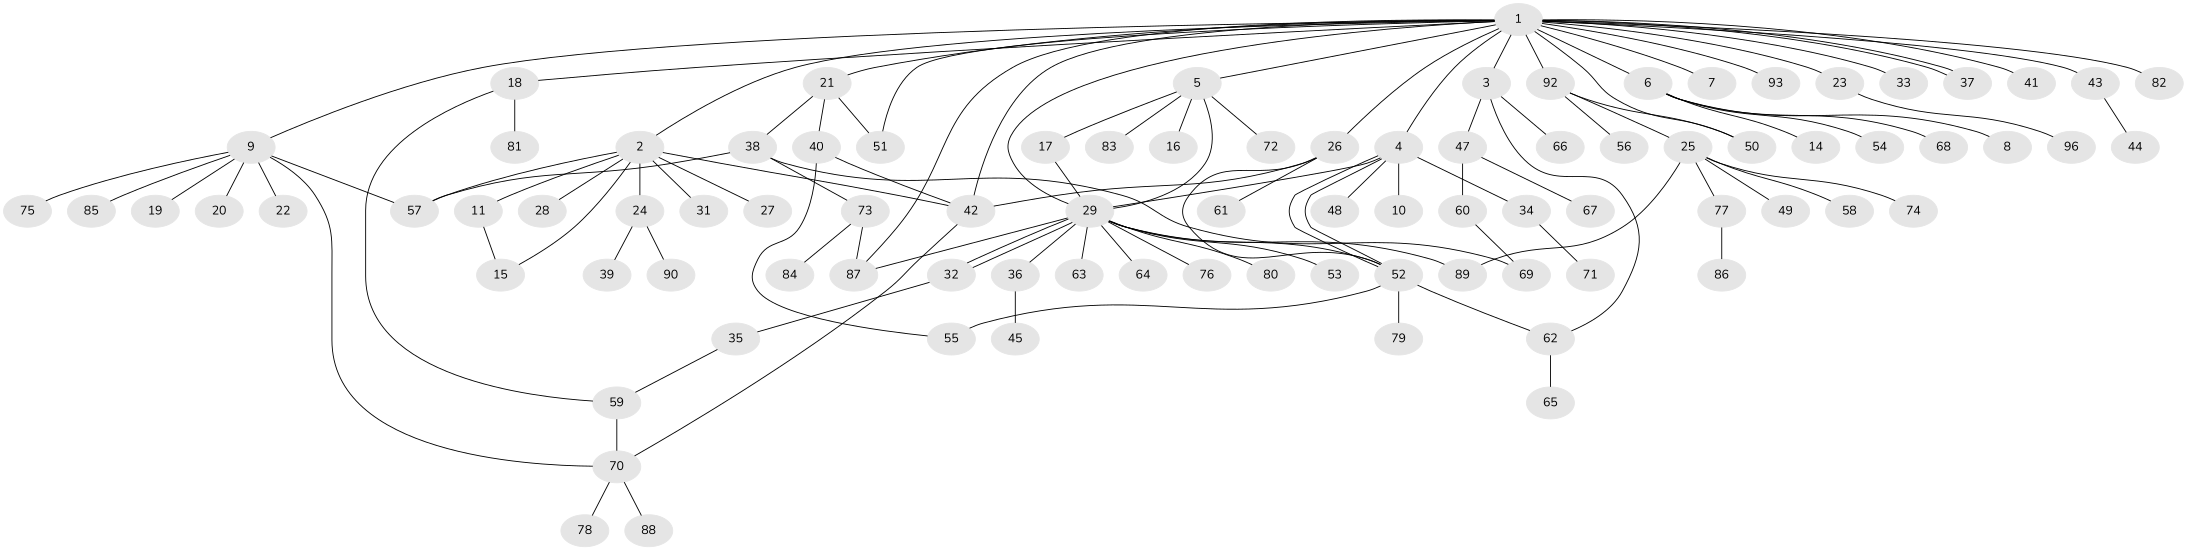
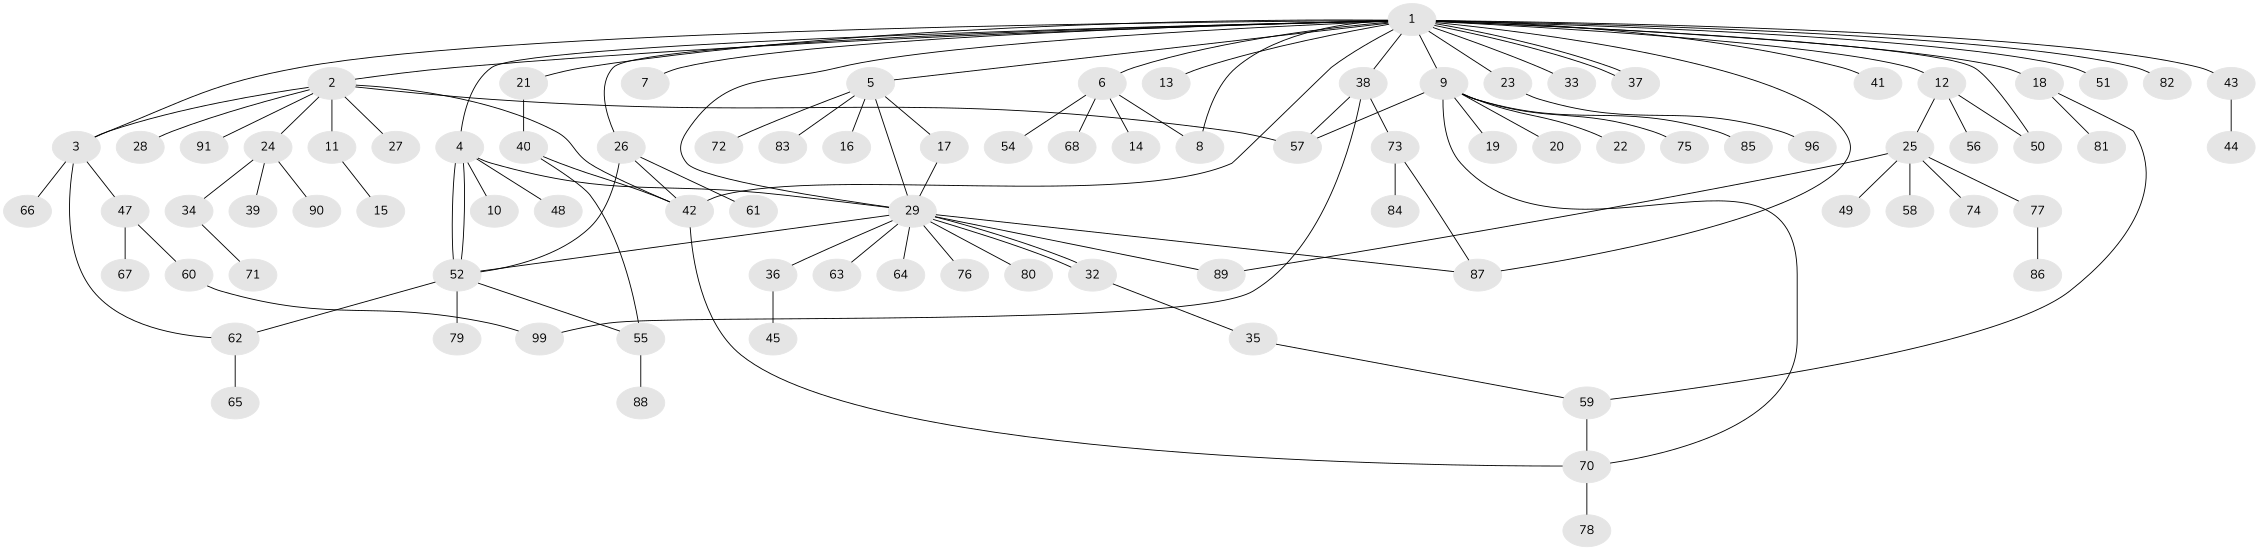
edge "1" -- "8": added
node "92": label "92" -> "12"
node "93": label "93" -> "13"
edge "21" -- "38": now "1" -- "38"
edge "21" -- "51": removed
edge "4" -- "34": now "24" -- "34"
node "31": label "31" -> "91"
edge "2" -- "15": now "2" -- "3"
node "53": removed
node "69": label "69" -> "99"
edge "70" -- "88": now "55" -- "88"
